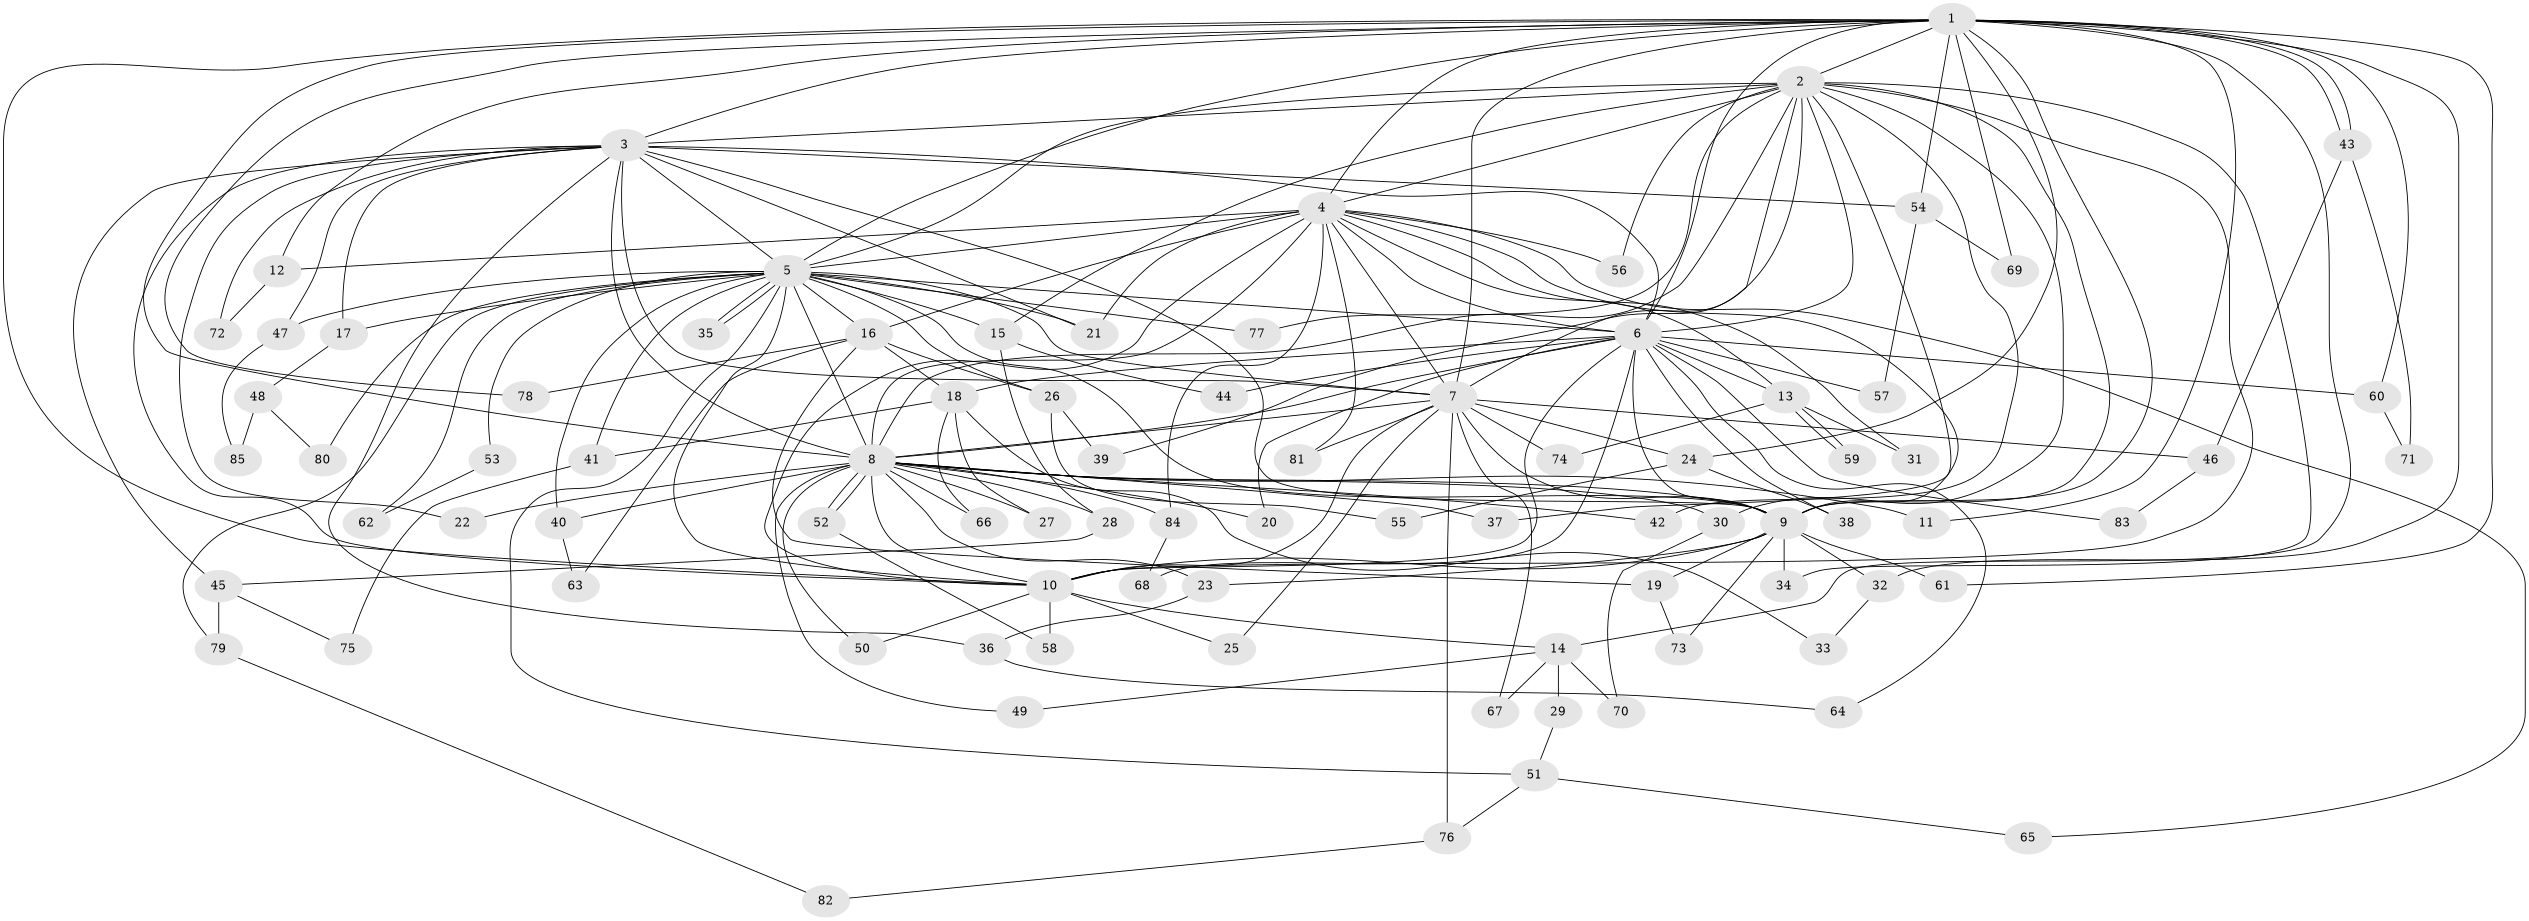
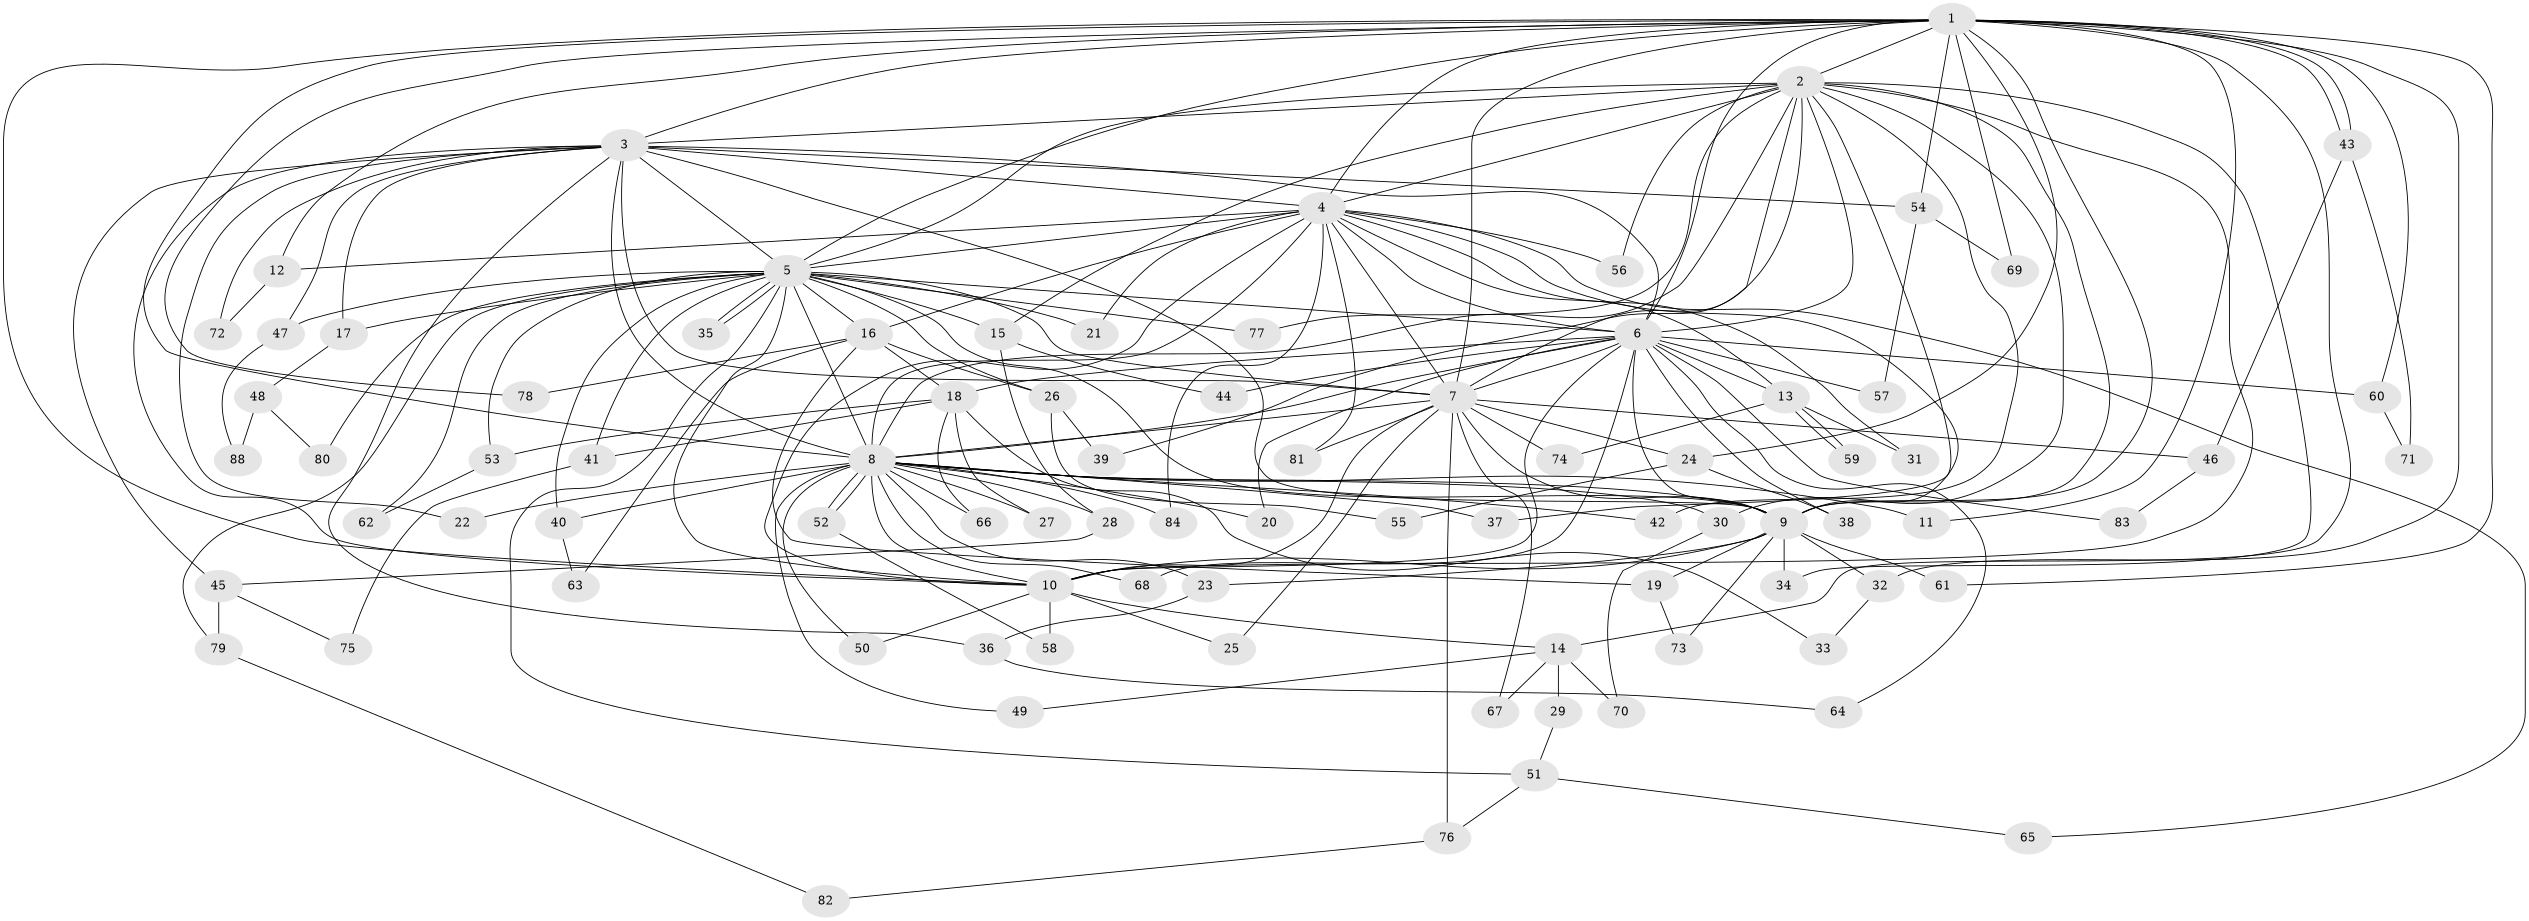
edge "3" -- "21": now "3" -- "4"
edge "6" -- "7": added
edge "18" -- "53": added
node "85": label "85" -> "88"
edge "84" -- "68": now "8" -- "68"
